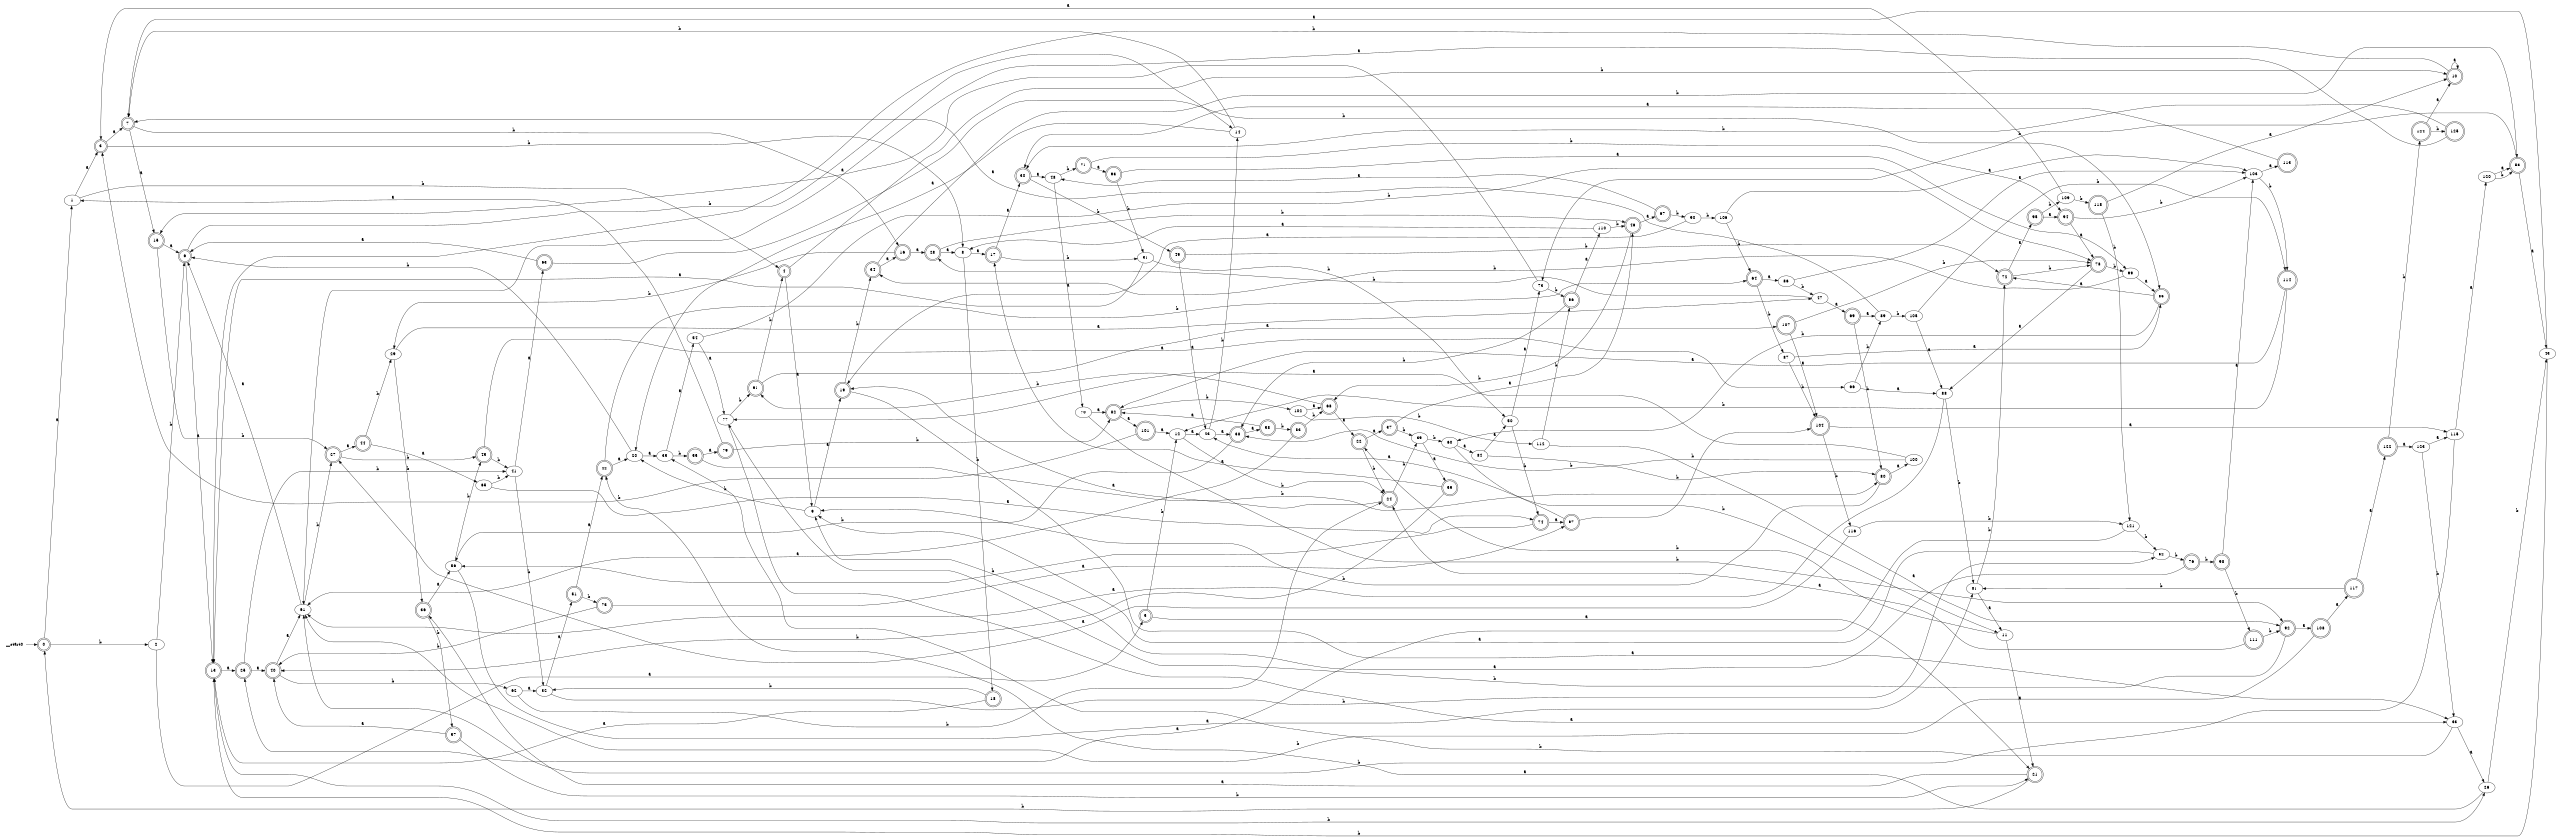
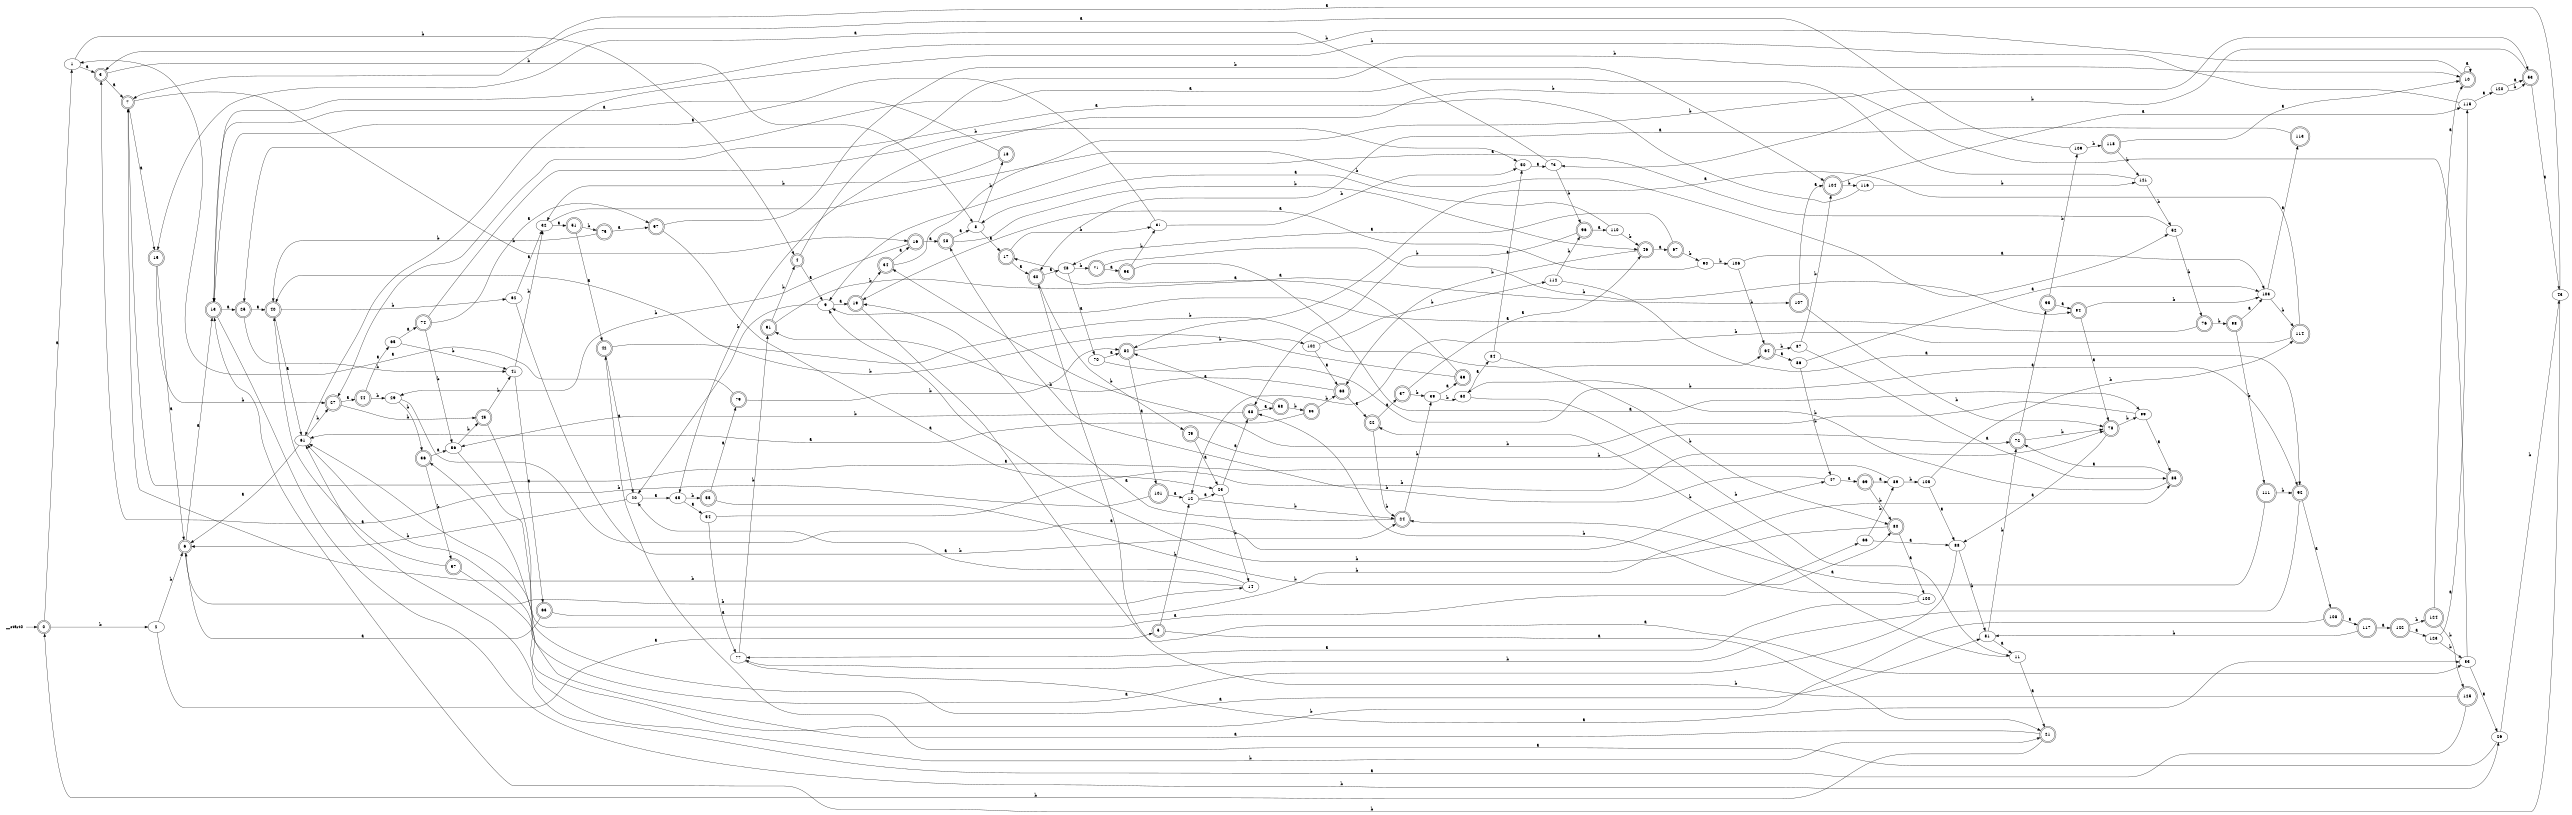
edge "50" -> "74": reversed
